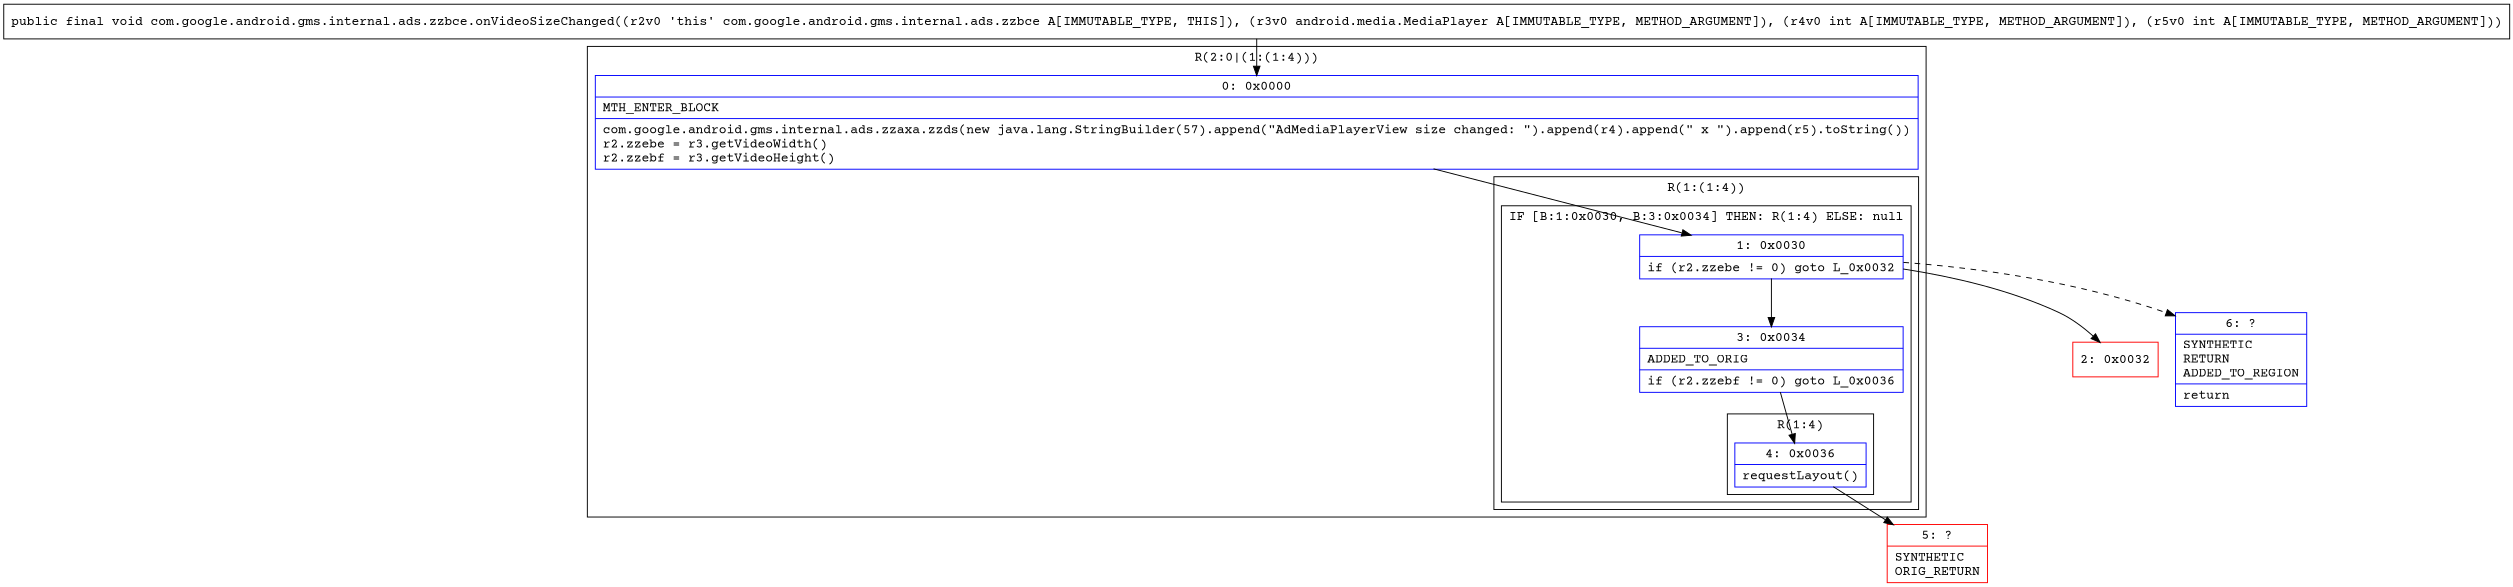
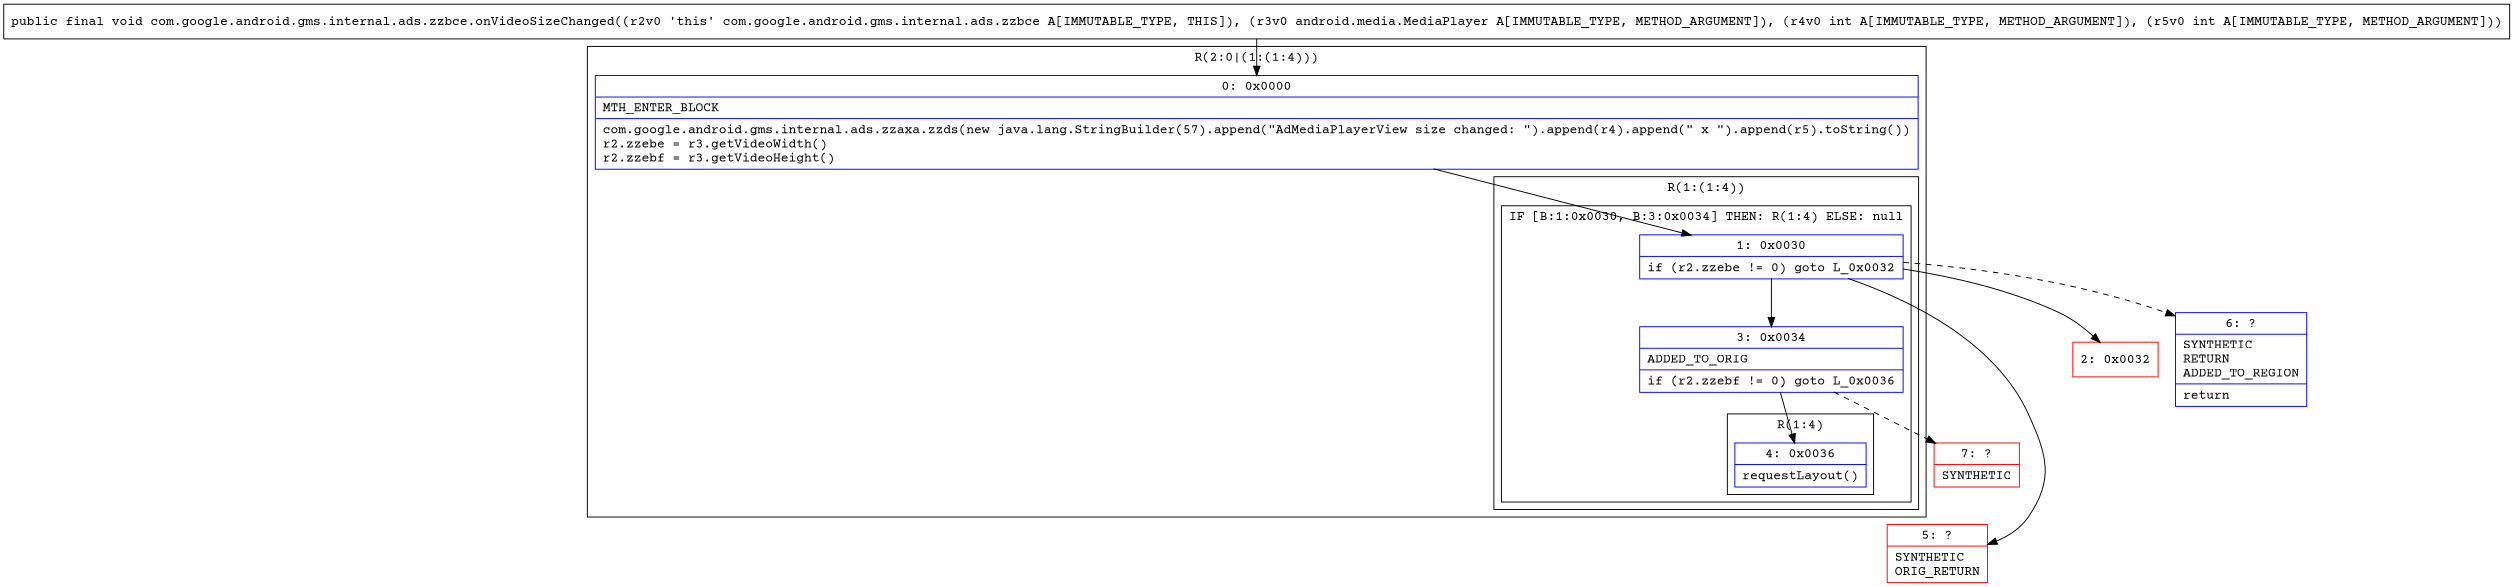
node "7: ?": added
edge "4: 0x0036" -> "5: ?": now "1: 0x0030" -> "5: ?"
